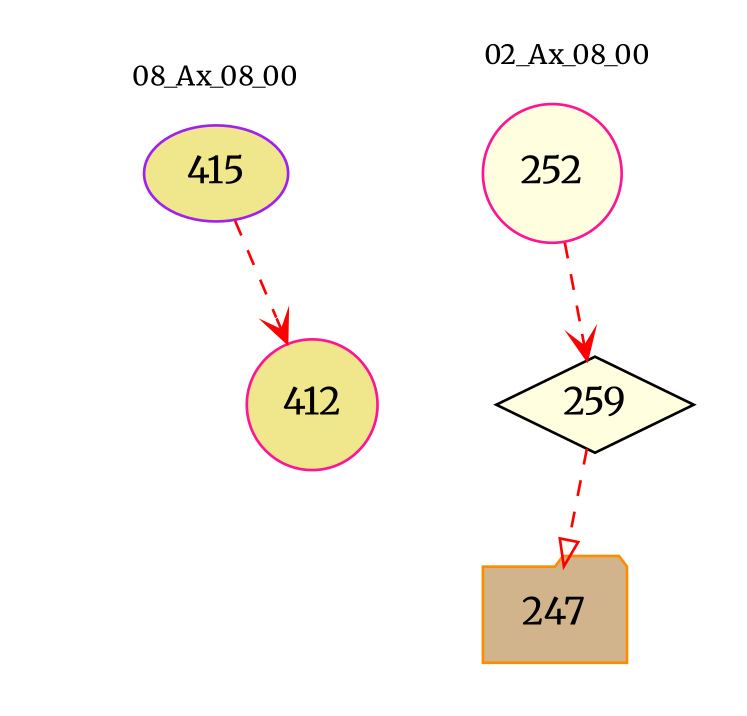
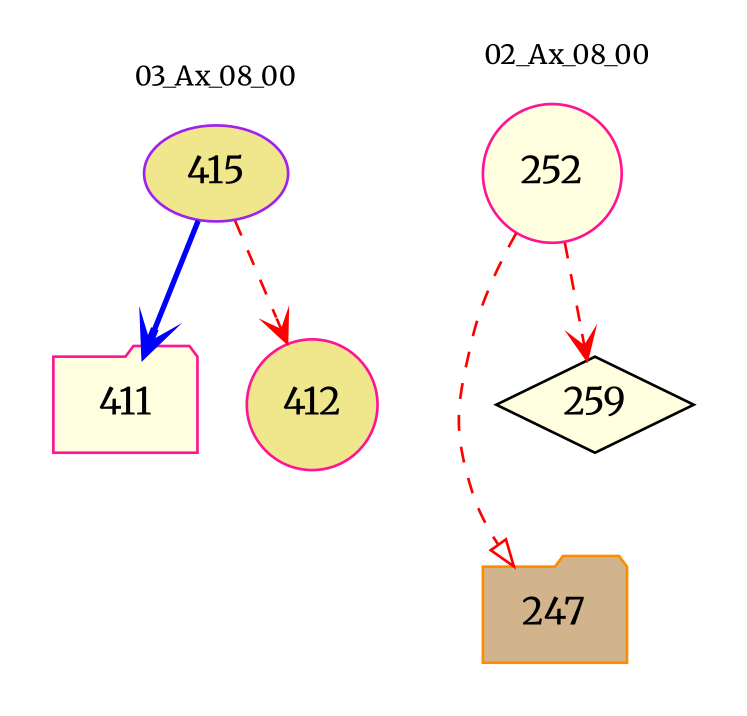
cluster "08_Ax_08_00": label "08_Ax_08_00" -> "03_Ax_08_00"
node "411": added
edge "259" -> "247": now "252" -> "247"
